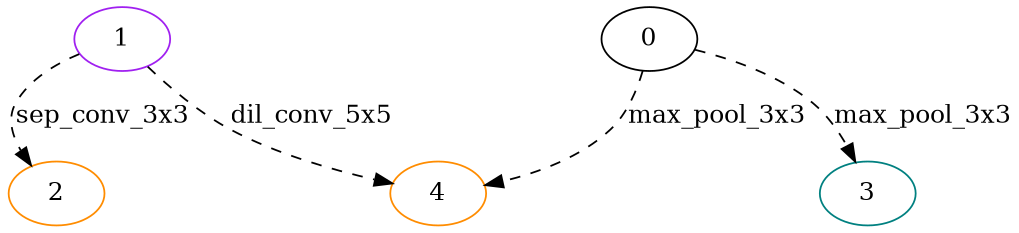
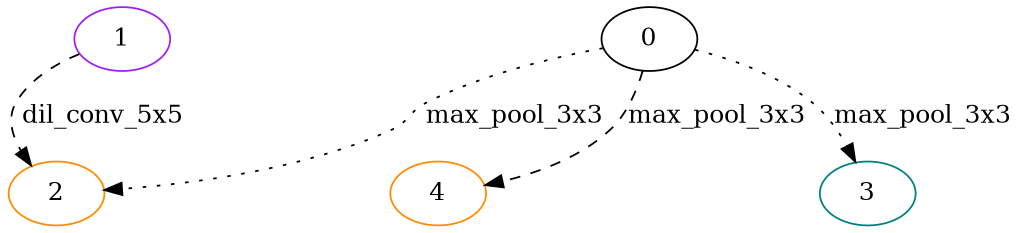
edge "0" -> "3": style dashed -> dotted
edge "1" -> "2": label "sep_conv_3x3" -> "dil_conv_5x5"
edge "0" -> "2": added, label "max_pool_3x3"
edge "1" -> "4": removed, label "dil_conv_5x5"
